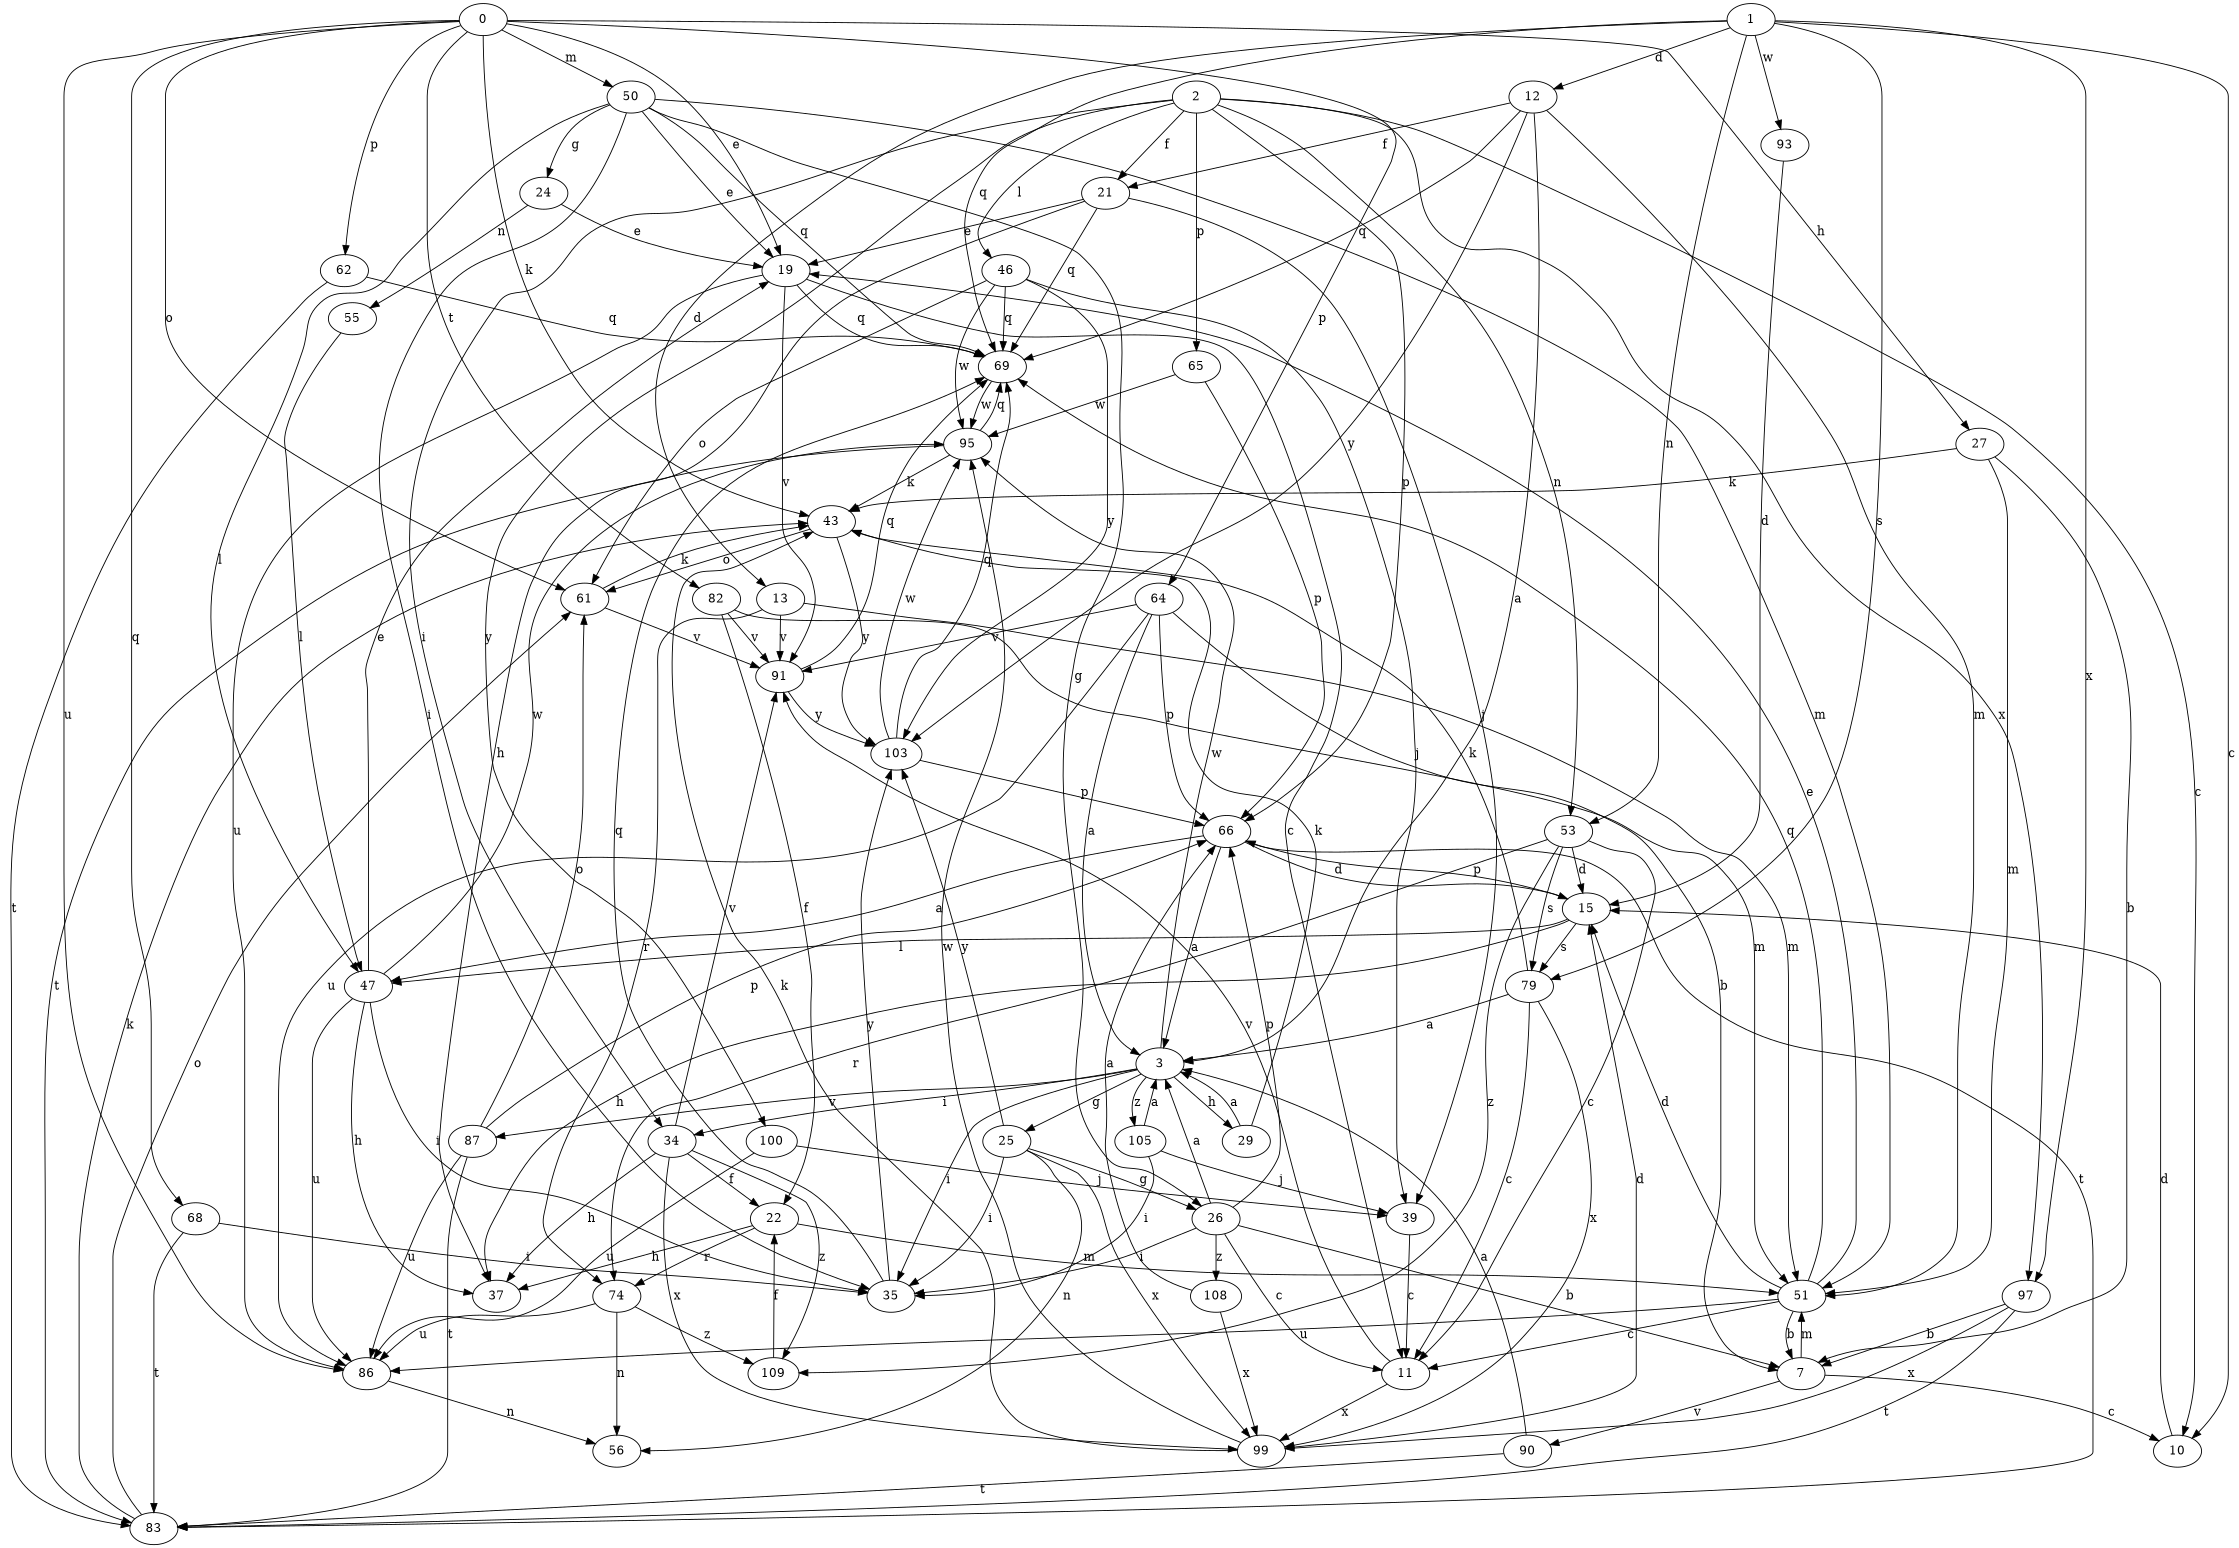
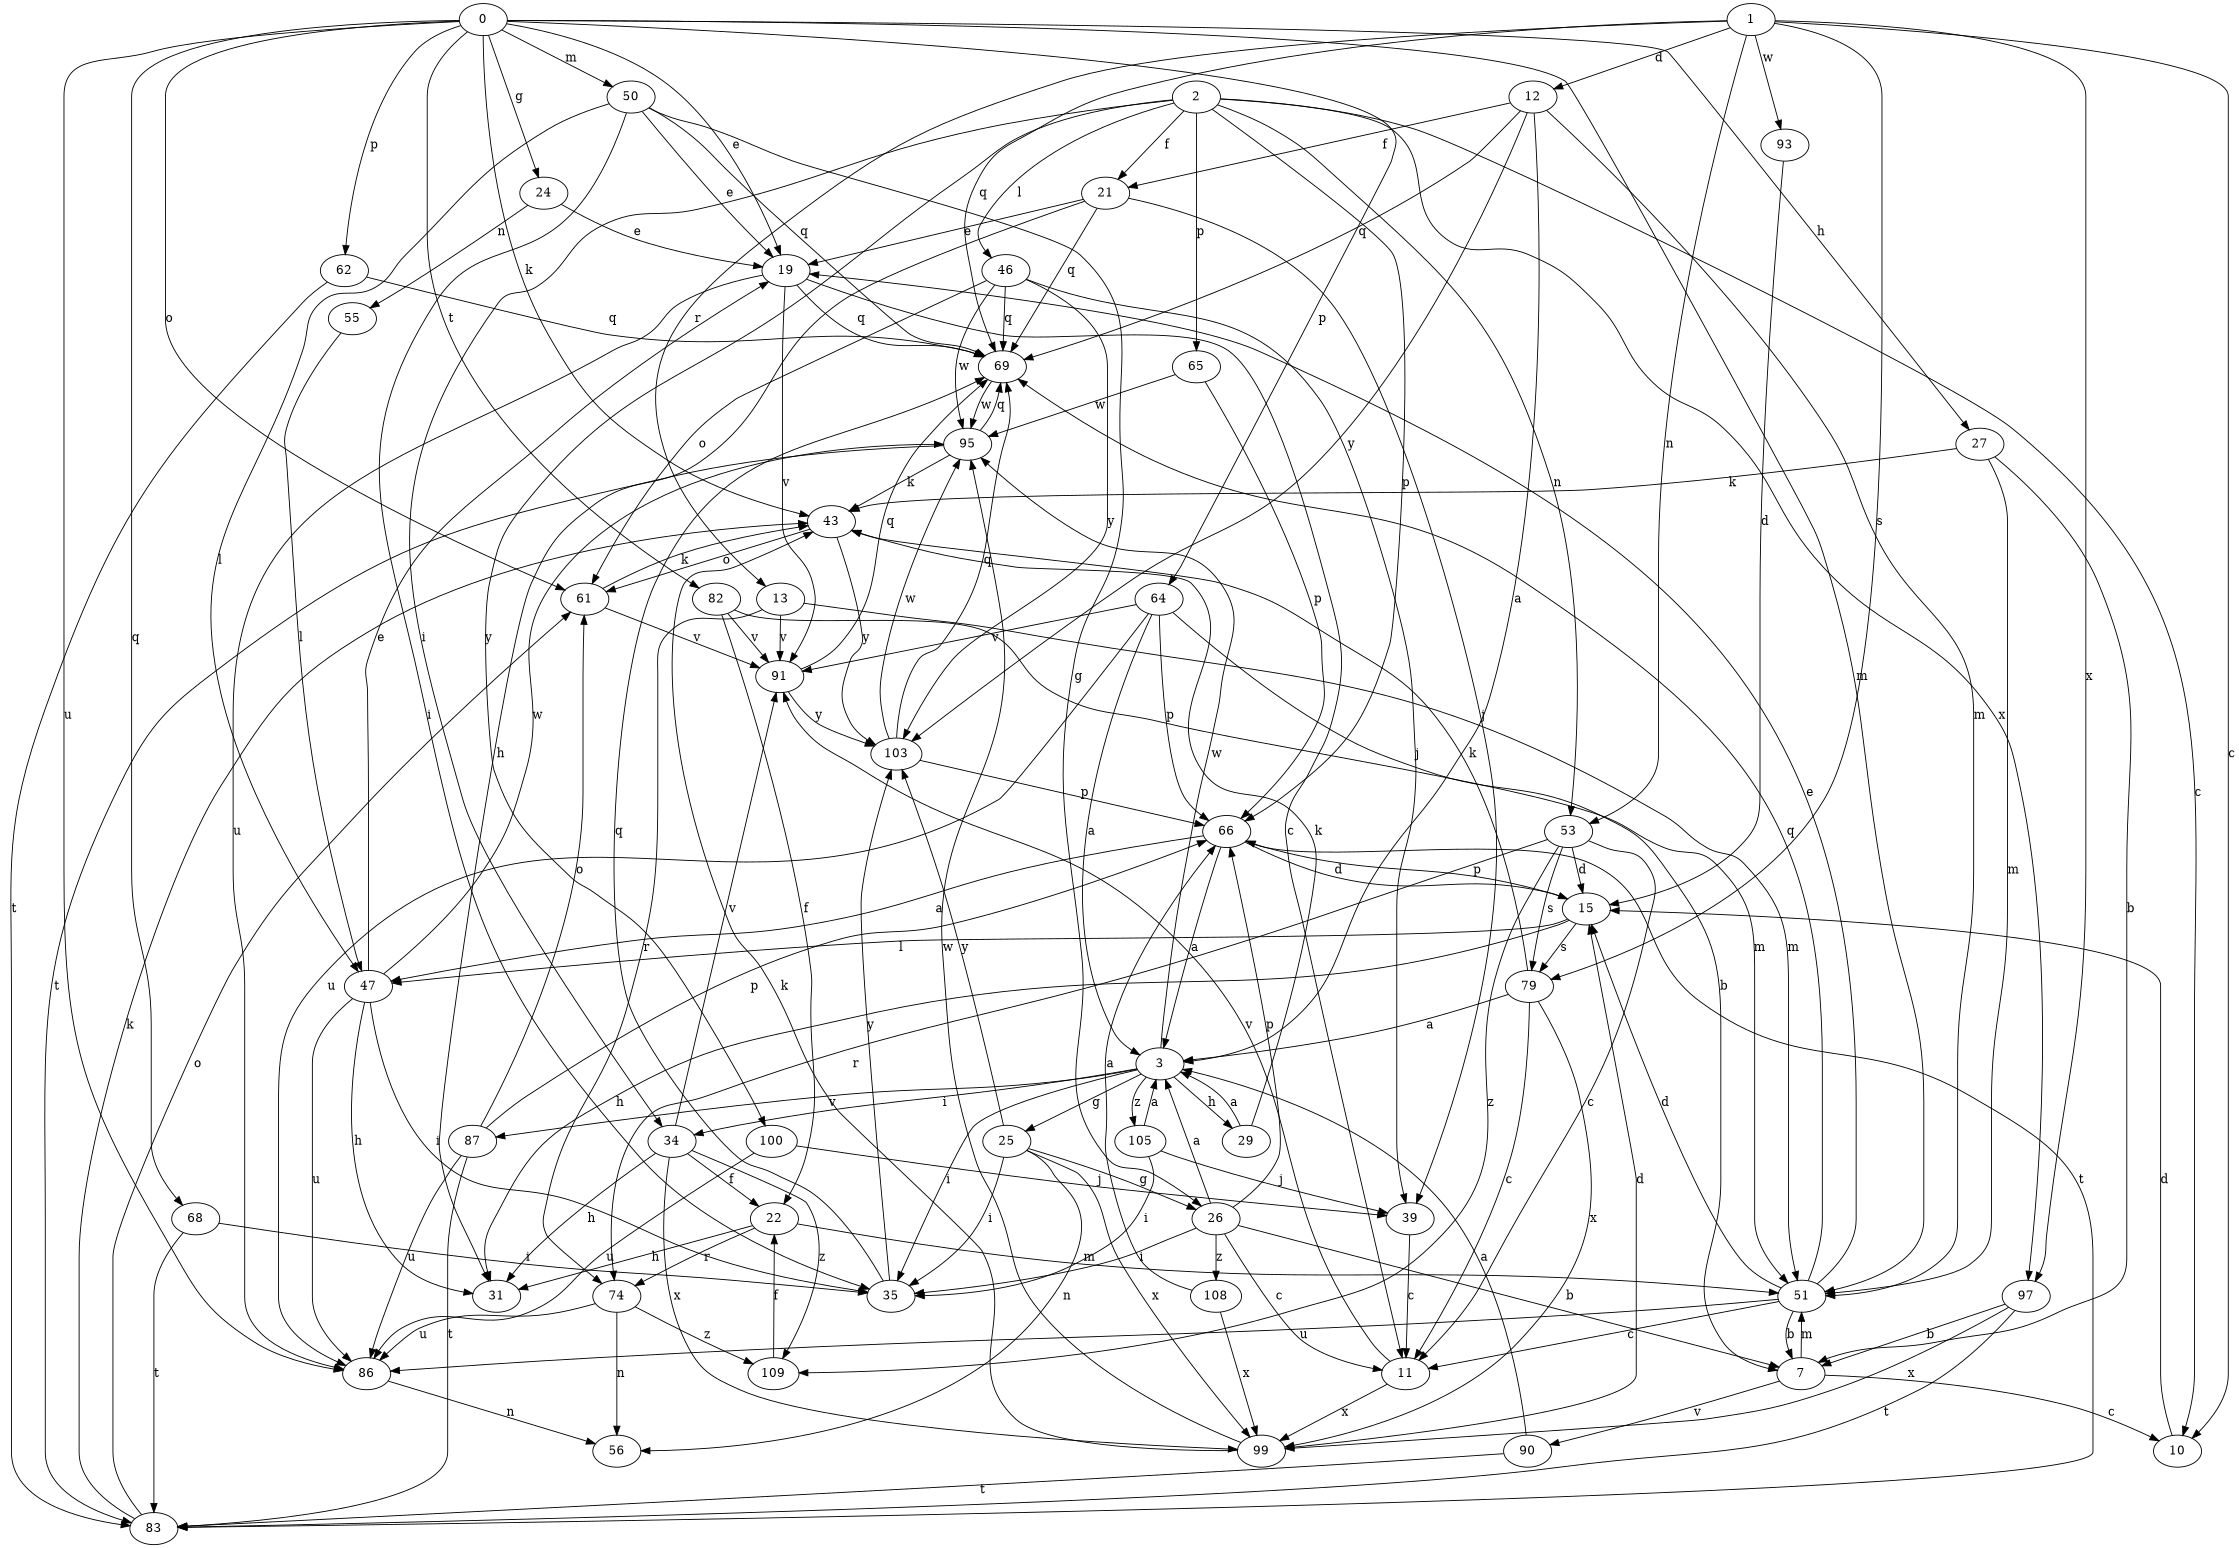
edge "50" -> "24": now "0" -> "24"
edge "1" -> "13": label "d" -> "r"
edge "50" -> "51": now "0" -> "51"
node "37": label "37" -> "31"
